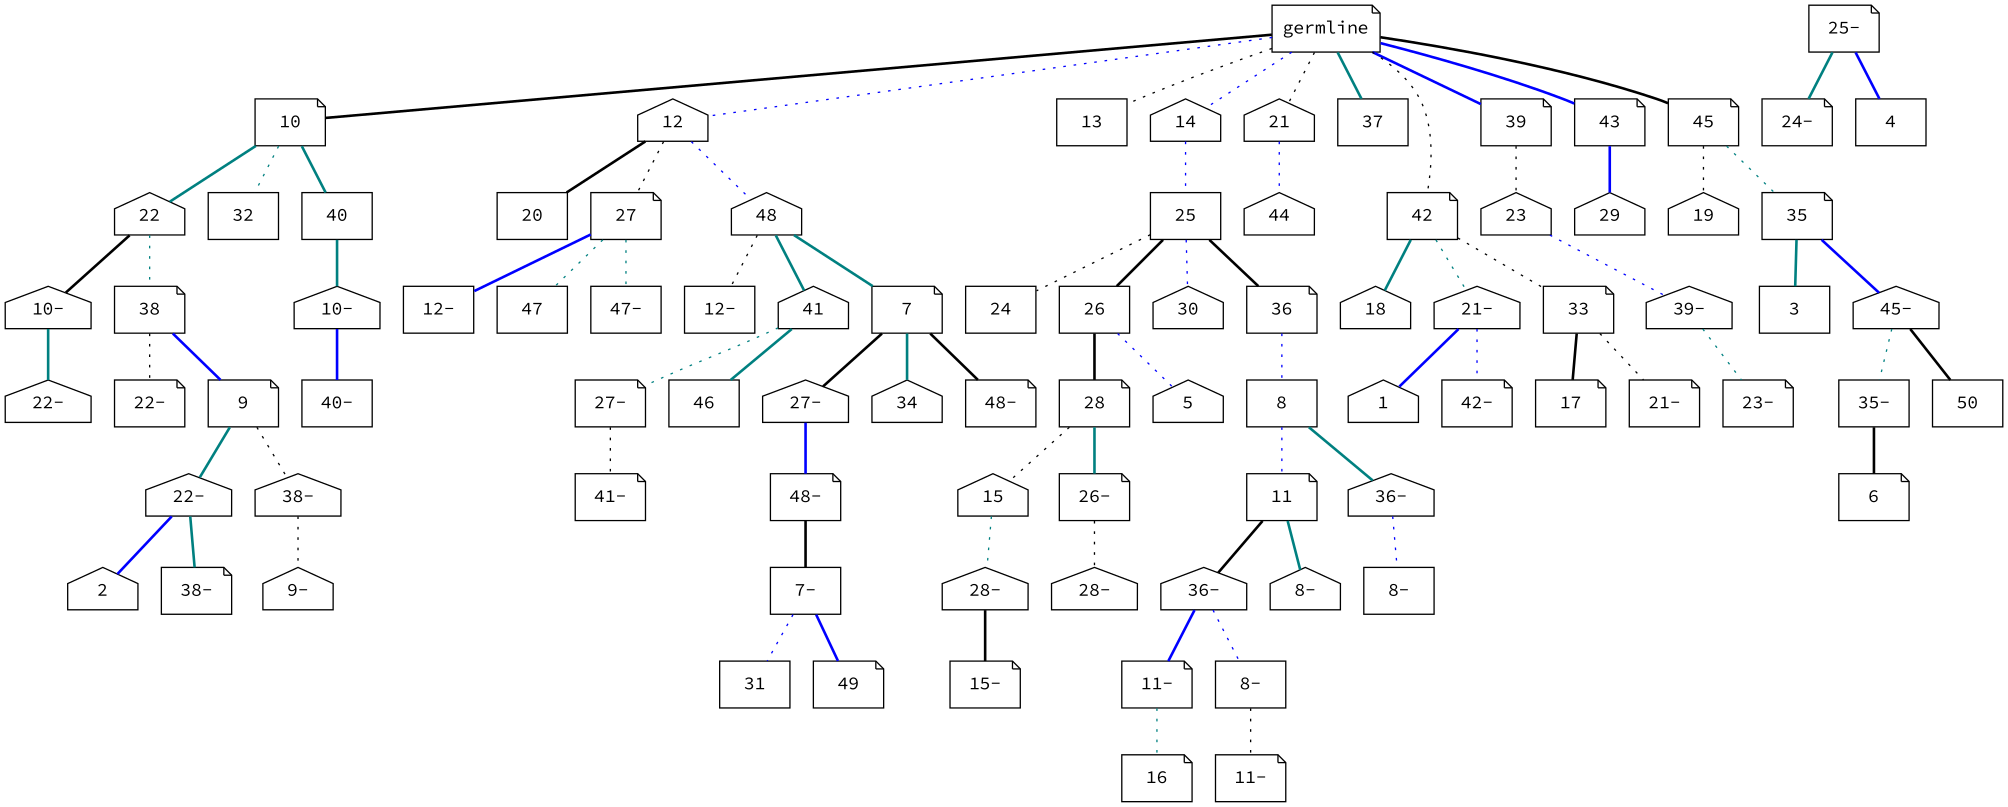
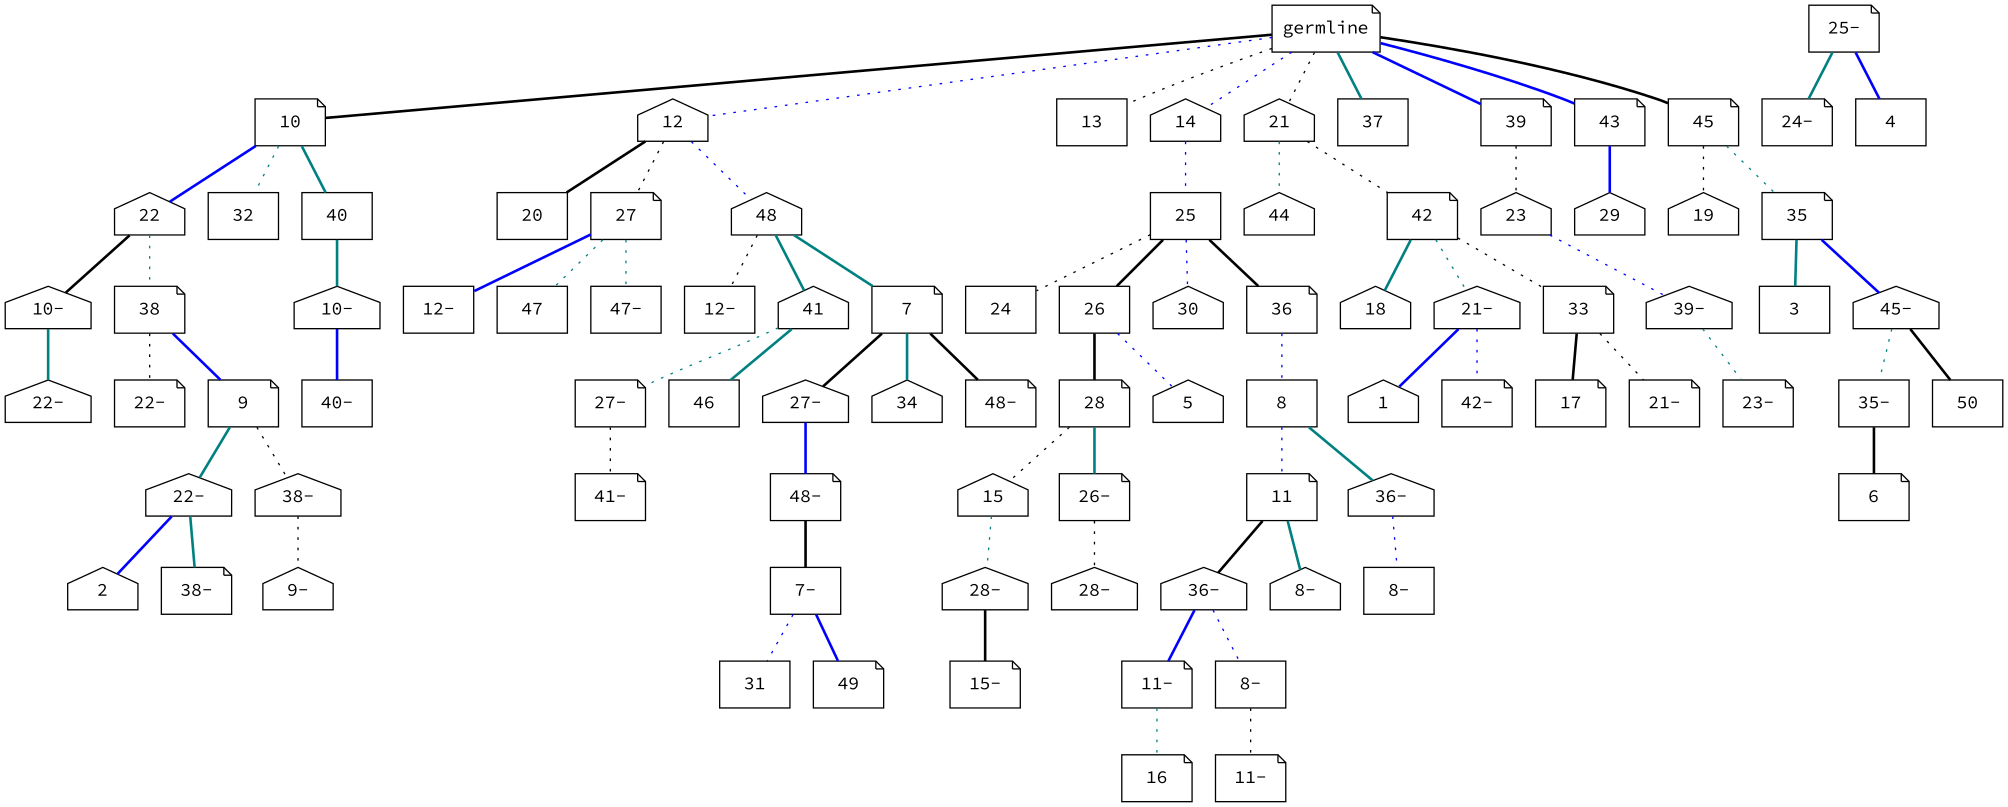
edge "germline" -- "42": now "21" -- "42"
edge "21" -- "44": color blue -> teal
edge "10" -- "22": color teal -> blue
